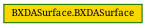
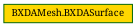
node "BXDASurface.BXDASurface": label "BXDASurface.BXDASurface" -> "BXDAMesh.BXDASurface"
